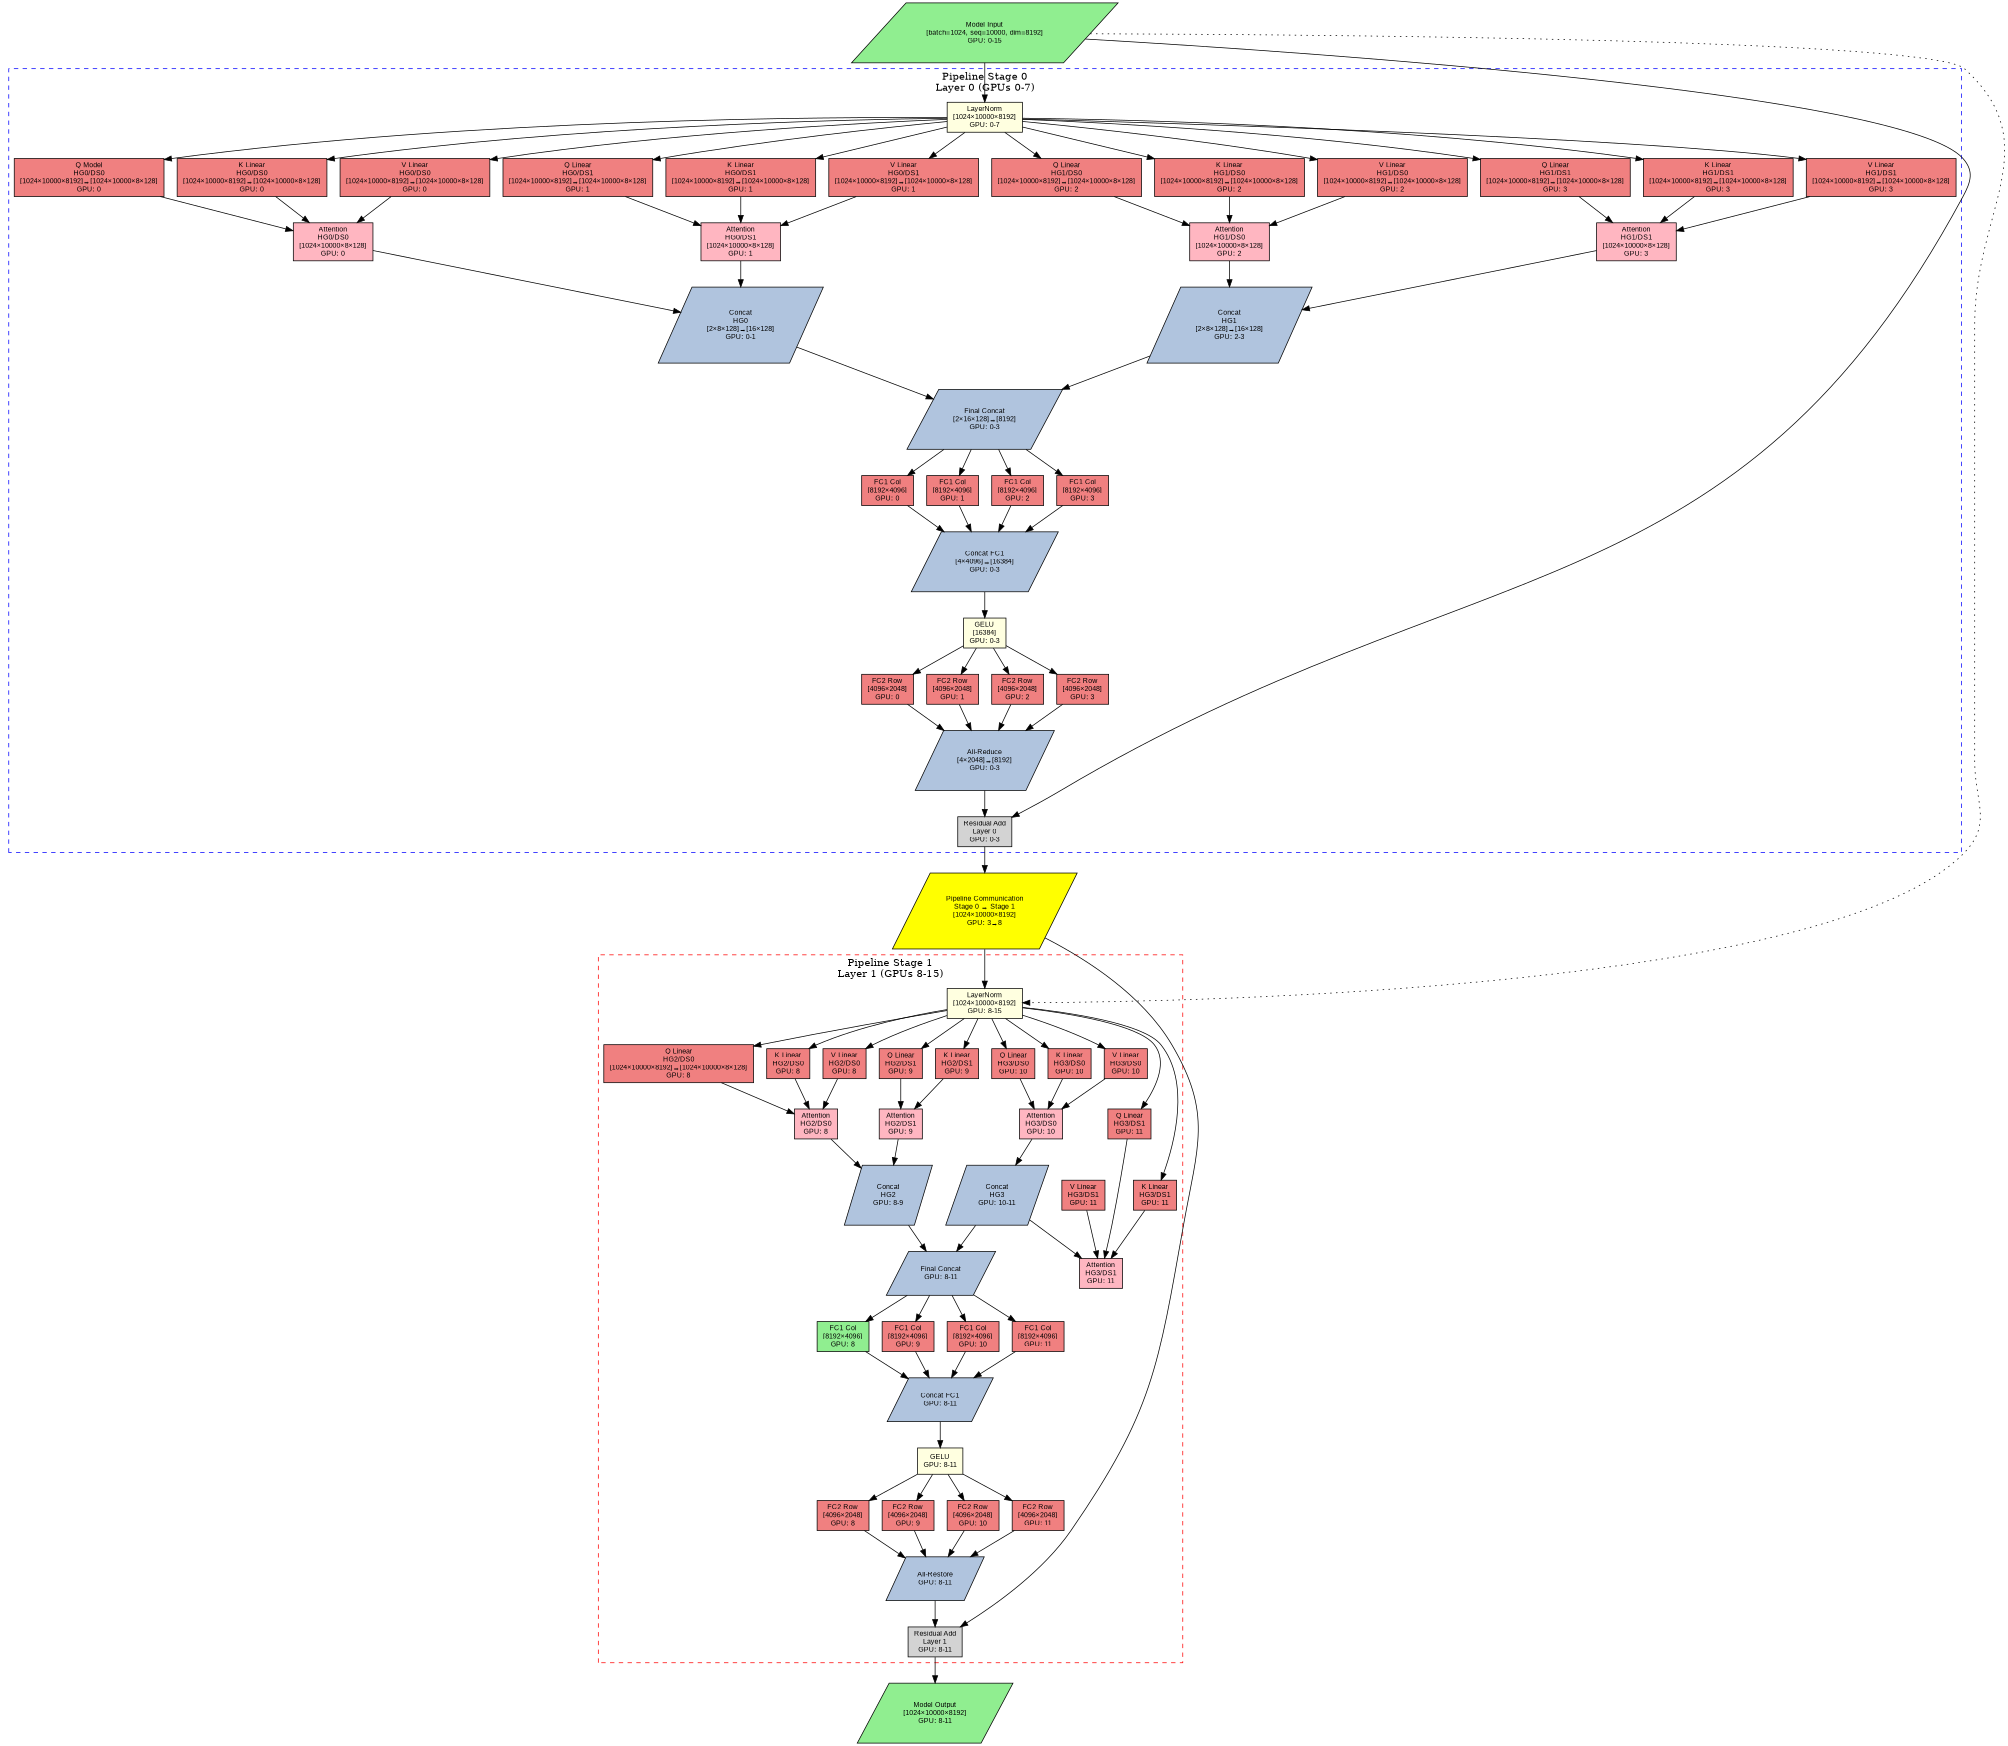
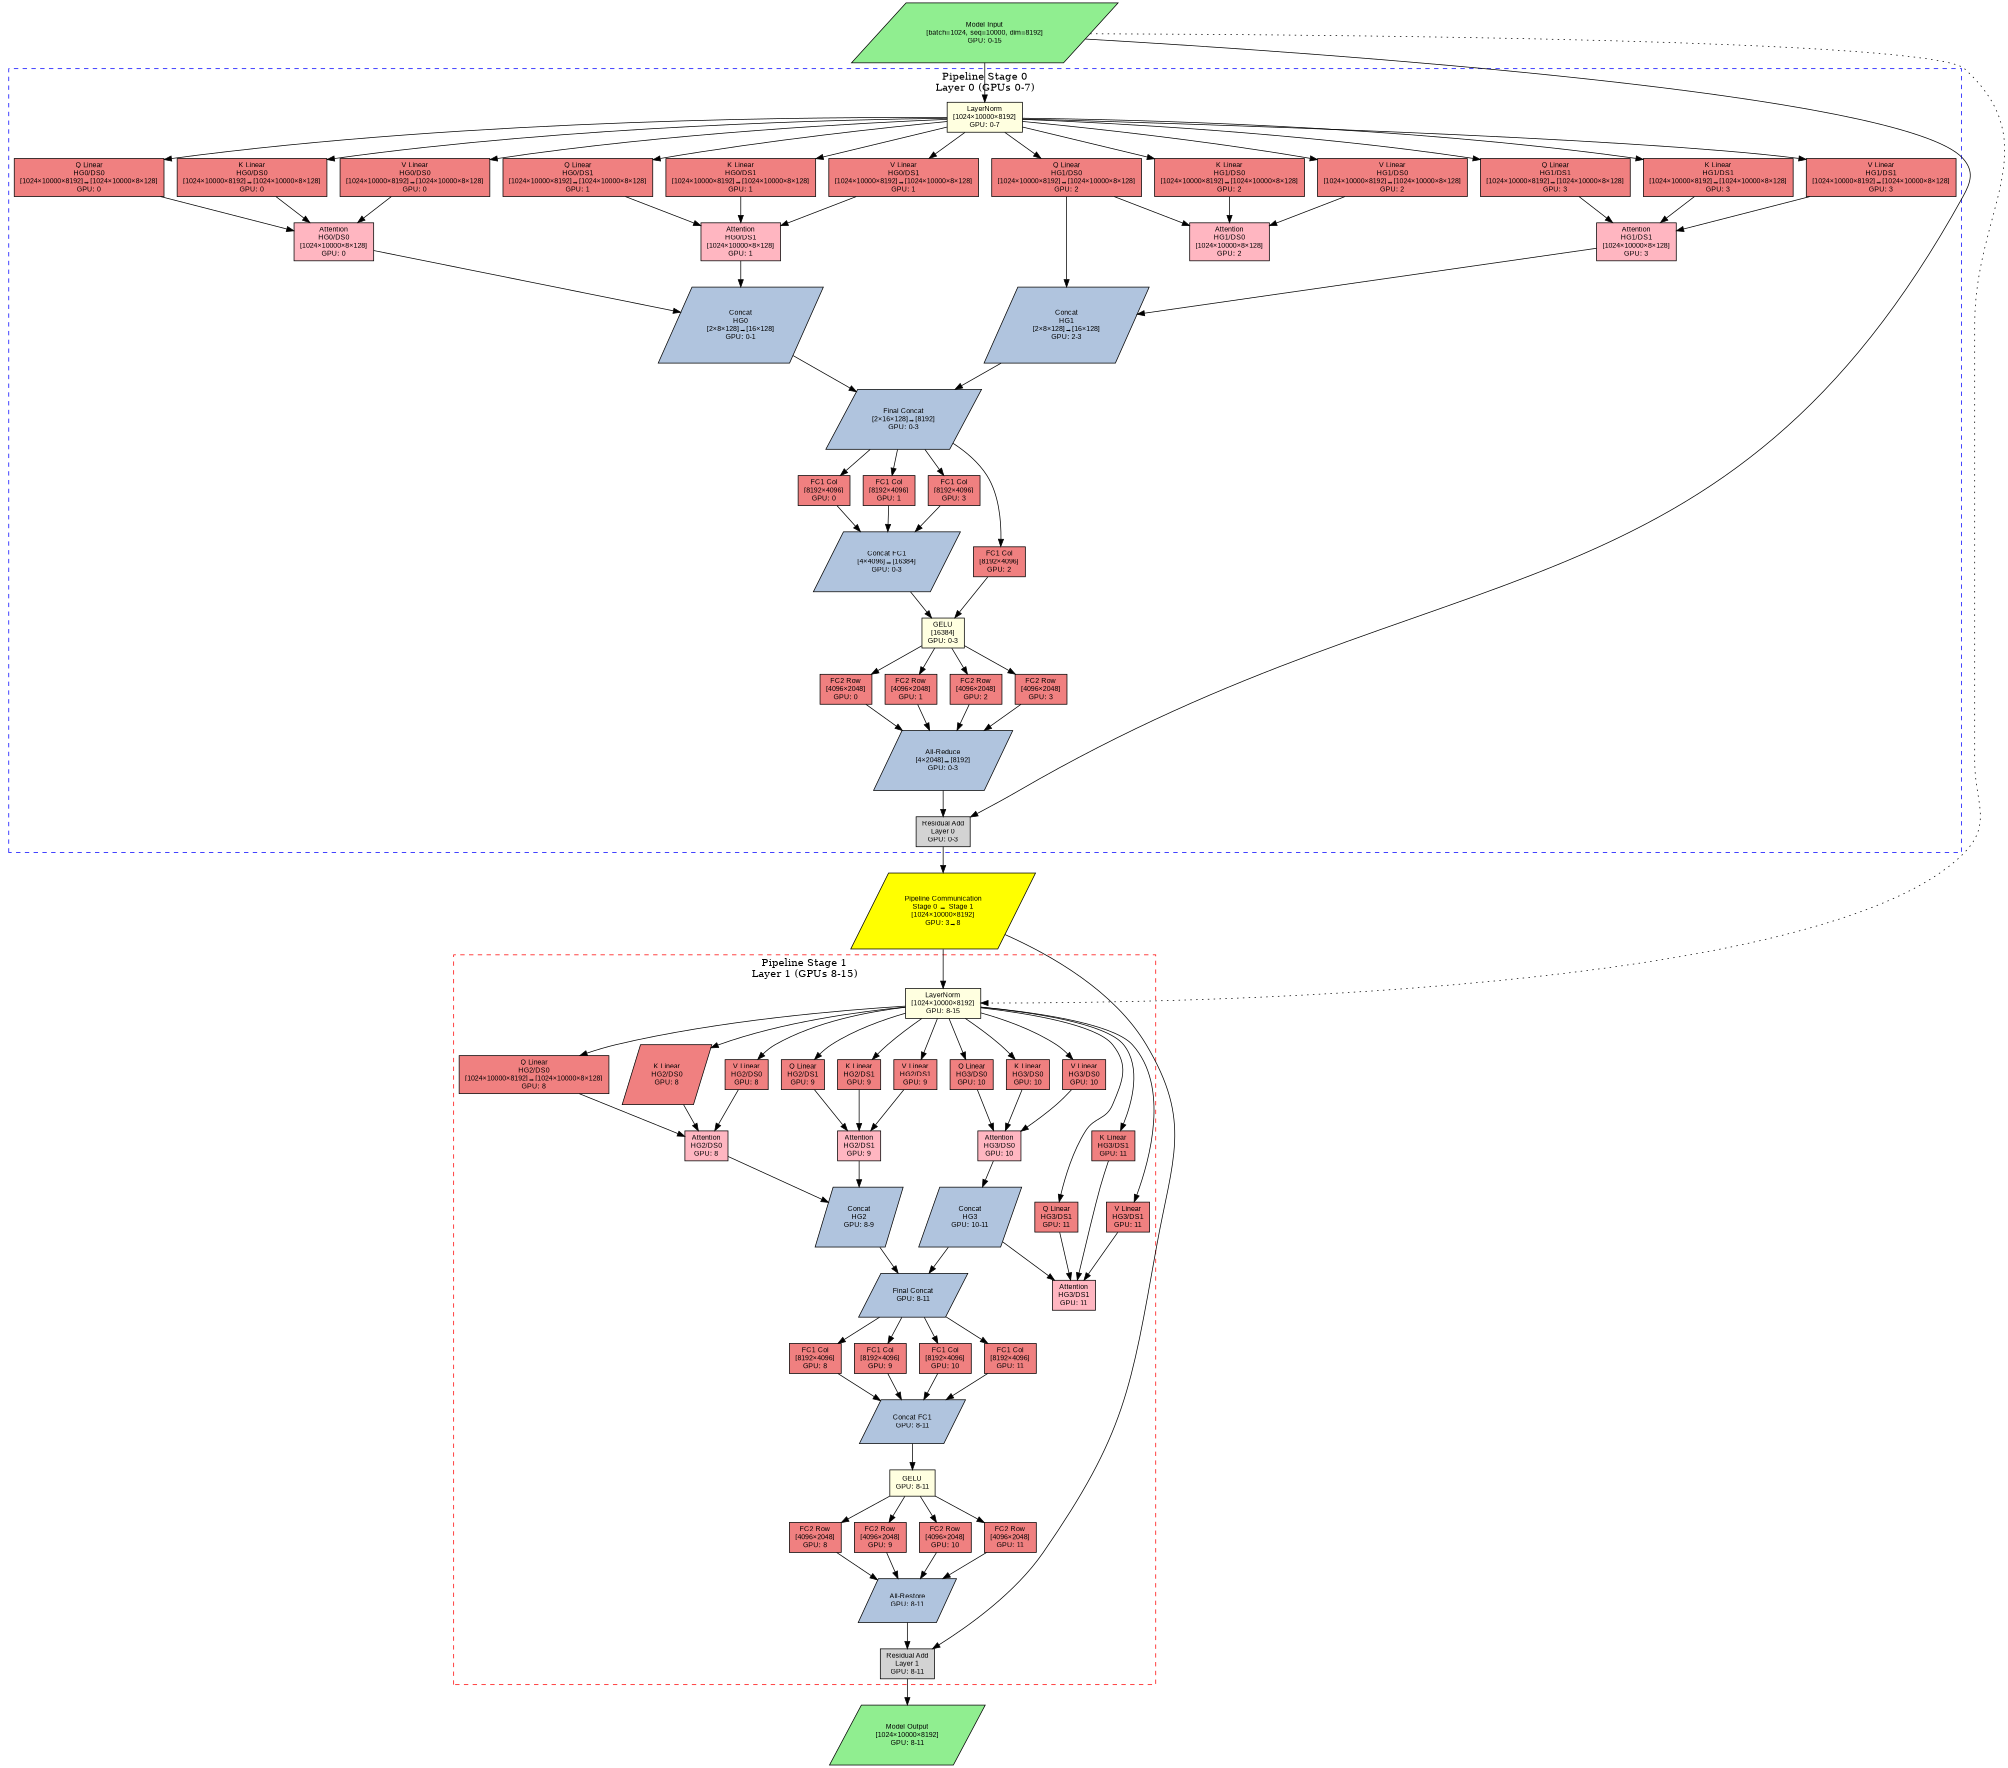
node "Q Model HG0/DS0 [1024×10000×8192]→[1024×10000×8×128] GPU: 0": label "Q Model HG0/DS0 [1024×10000×8192]→[1024×10000×8×128] GPU: 0" -> "Q Linear HG0/DS0 [1024×10000×8192]→[1024×10000×8×128] GPU: 0"
edge "Attention HG1/DS0 [1024×10000×8×128] GPU: 2" -> "Concat HG1 [2×8×128]→[16×128] GPU: 2-3": now "Q Linear HG1/DS0 [1024×10000×8192]→[1024×10000×8×128] GPU: 2" -> "Concat HG1 [2×8×128]→[16×128] GPU: 2-3"
edge "FC1 Col [8192×4096] GPU: 2" -> "Concat FC1 [4×4096]→[16384] GPU: 0-3": now "FC1 Col [8192×4096] GPU: 2" -> "GELU [16384] GPU: 0-3"
edge "LayerNorm [1024×10000×8192] GPU: 8-15" -> "V Linear HG3/DS1 GPU: 11": added
node "K Linear HG2/DS0 GPU: 8": shape box -> parallelogram
node "V Linear HG2/DS1 GPU: 9": added
node "FC1 Col [8192×4096] GPU: 8": fillcolor lightgreen -> lightcoral
